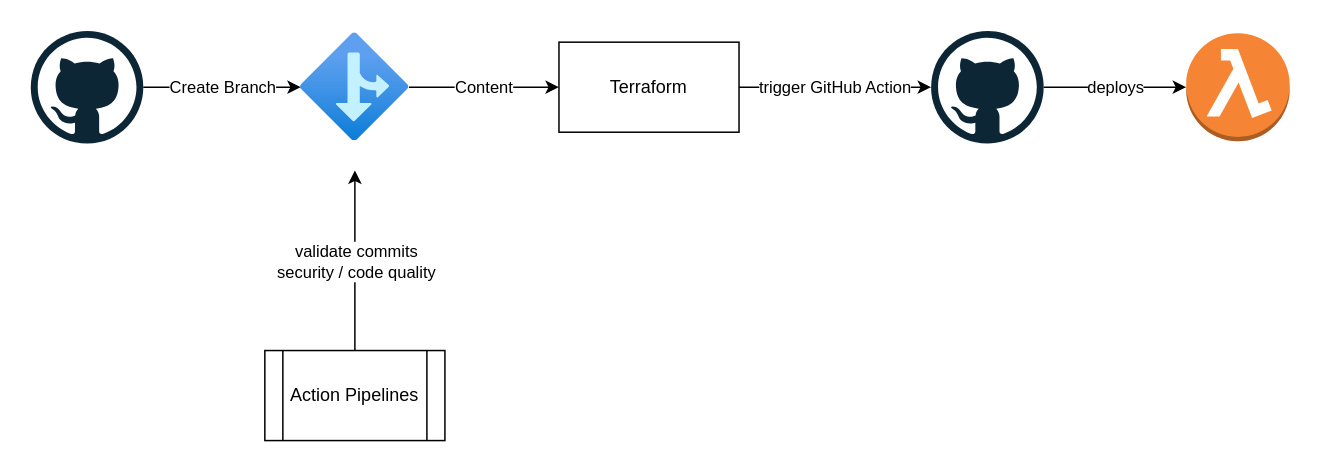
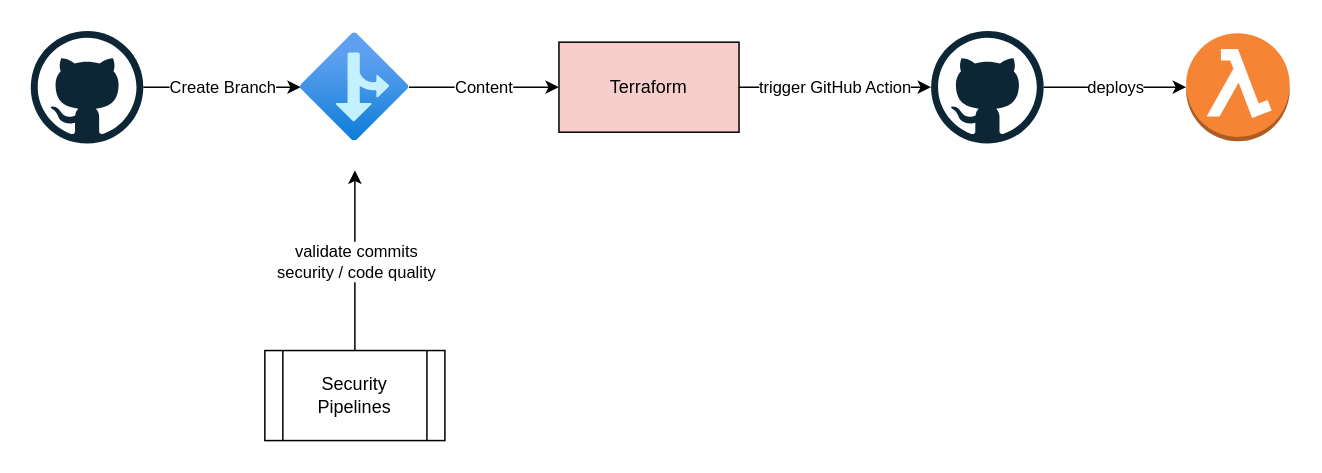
node "Terraform": fillcolor #ffffff -> #f8cecc
node "Action Pipelines": label "Action Pipelines" -> "Security Pipelines"
